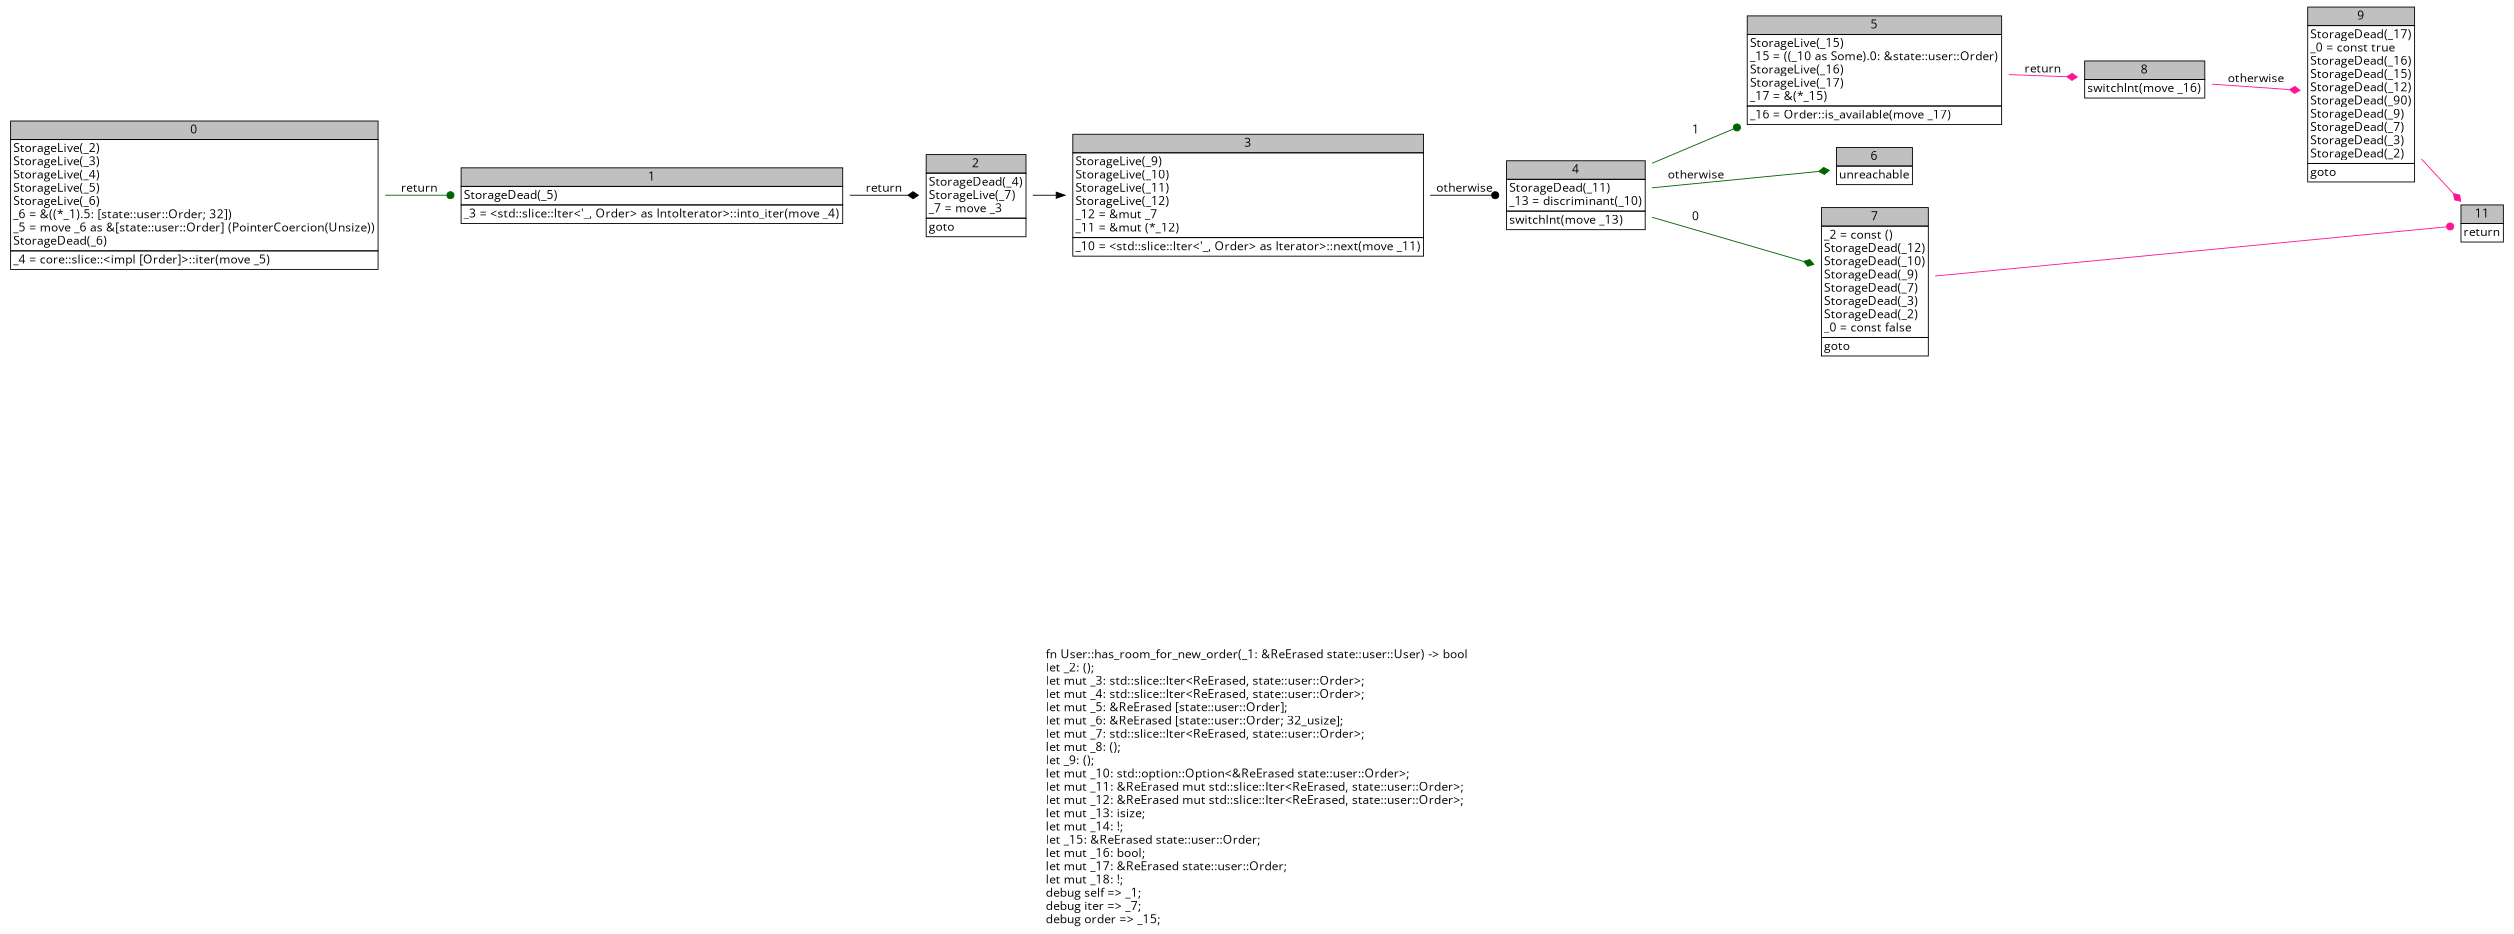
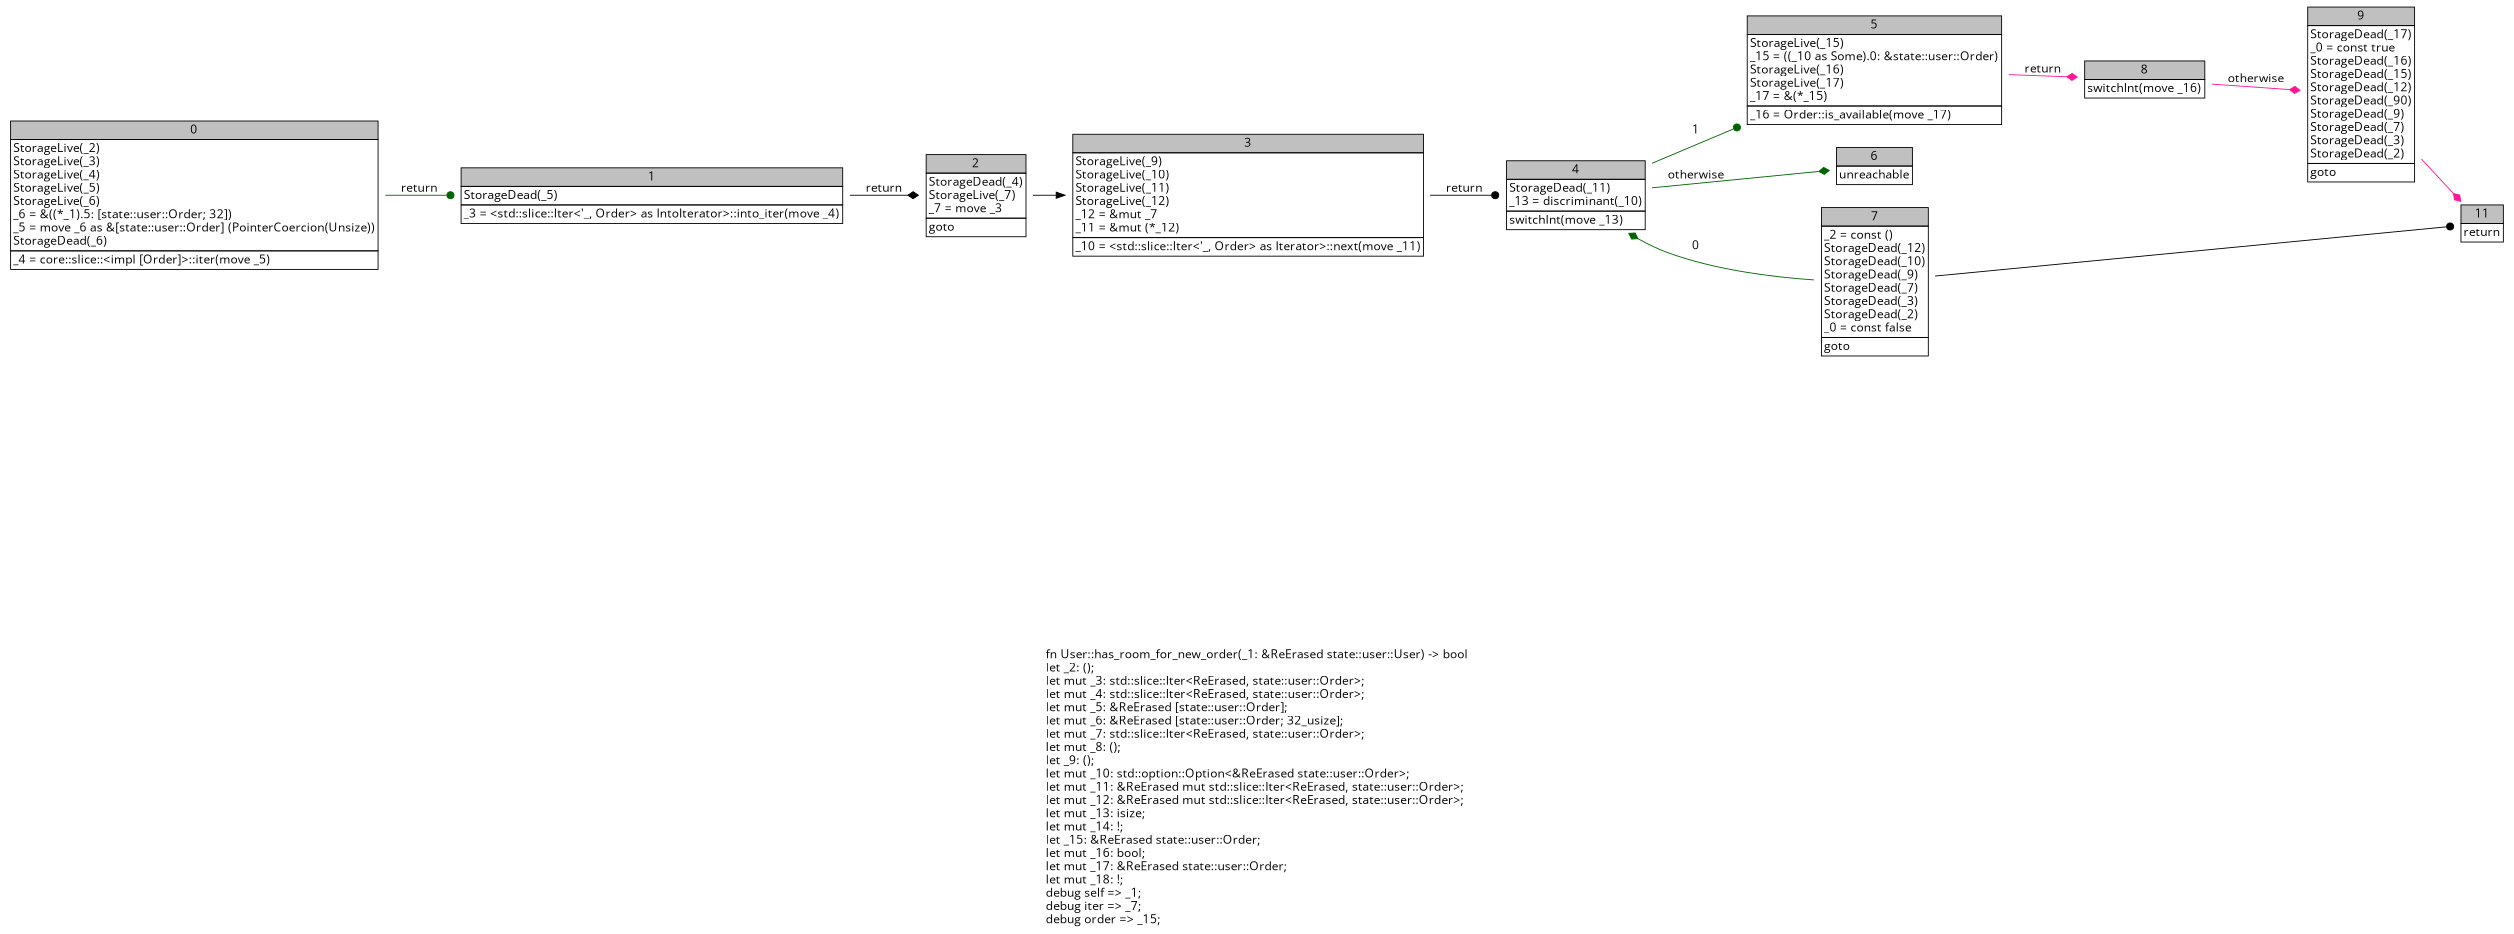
edge "3" -> "4": label "otherwise" -> "return"
edge "4" -> "7": reversed
edge "7" -> "11": color deeppink -> black
